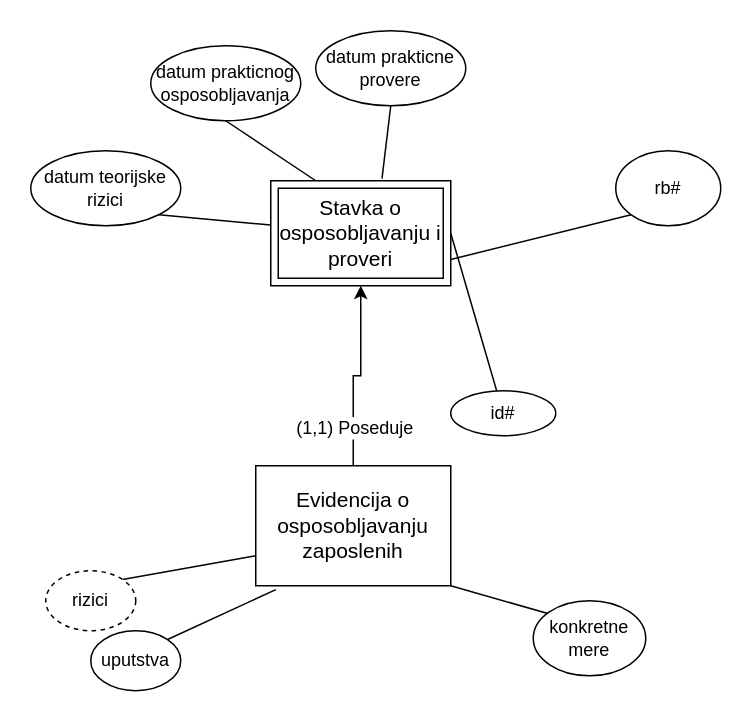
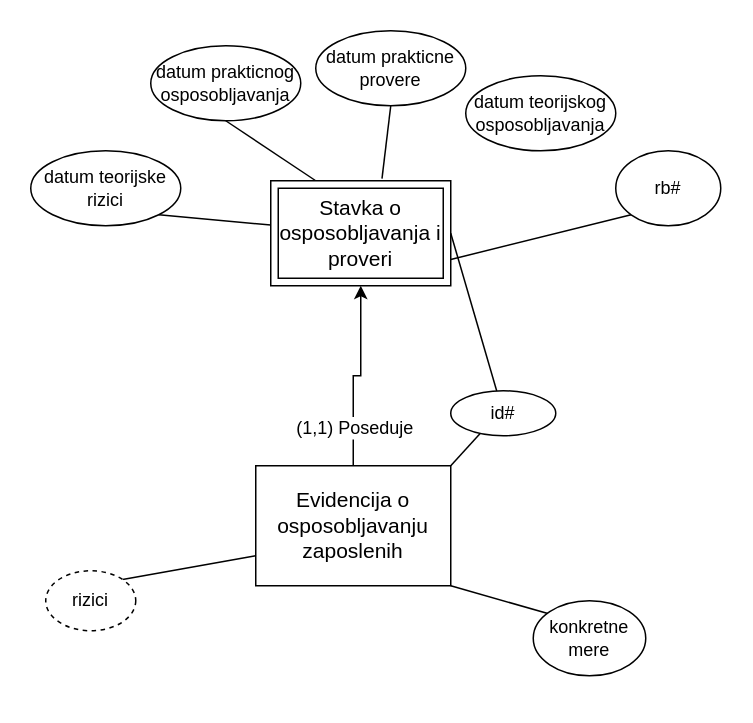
node "datum teorijskog osposobljavanja": added
node "Stavka o osposobljavanju i proveri": label "Stavka o osposobljavanju i proveri" -> "Stavka o osposobljavanja i proveri"
edge "id#" -- "Evidencija o osposobljavanju zaposlenih": added
edge "Evidencija o osposobljavanju zaposlenih" -- "uputstva": removed
node "uputstva": removed
